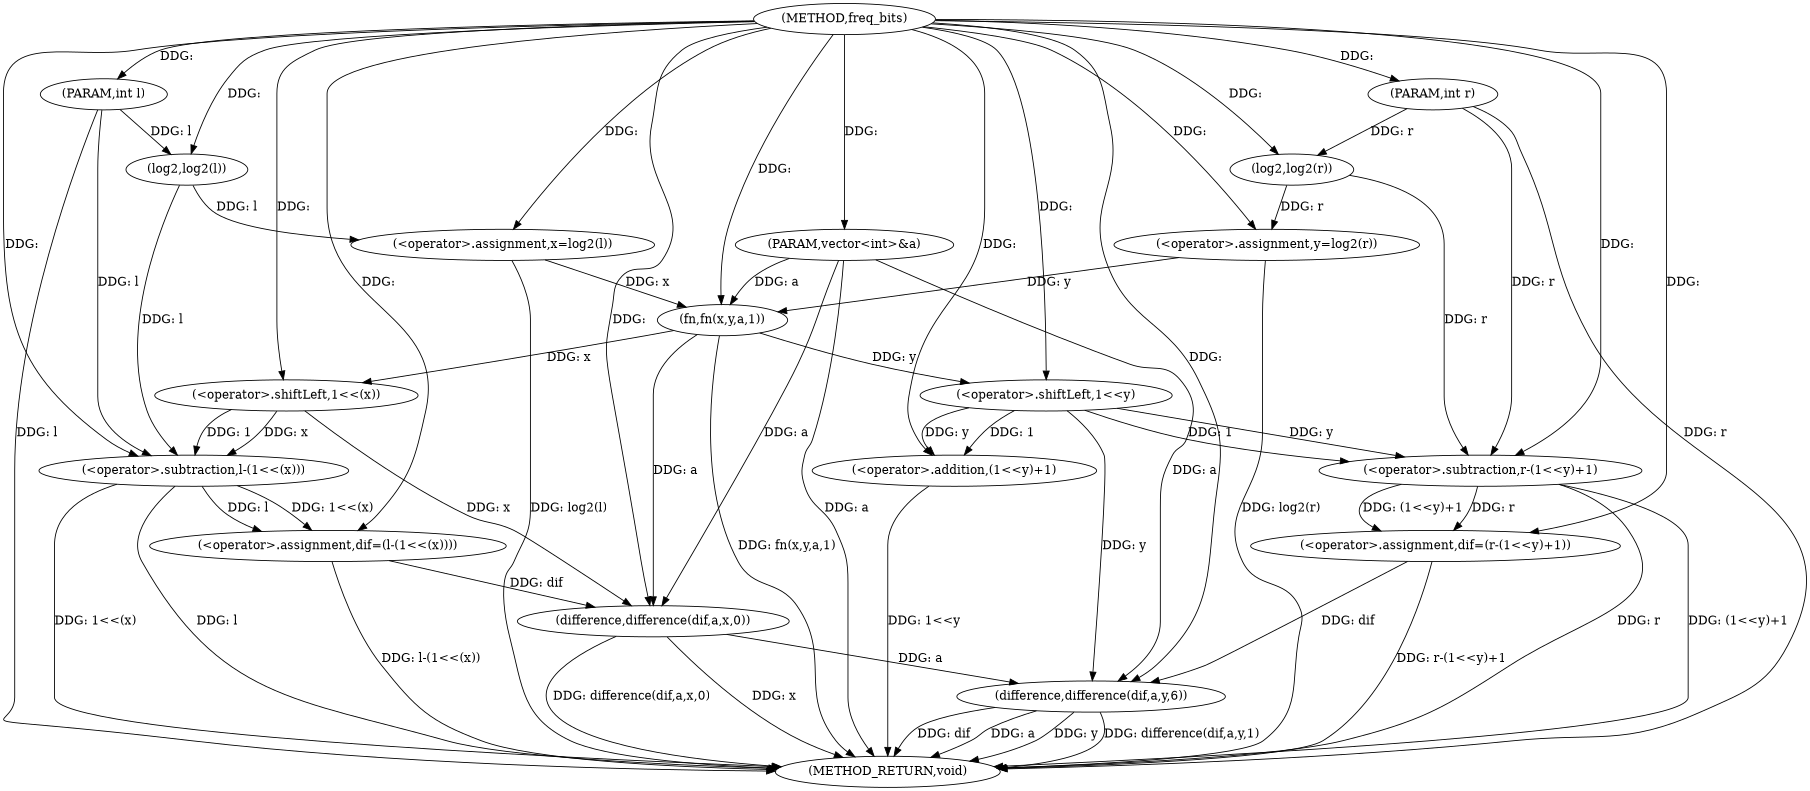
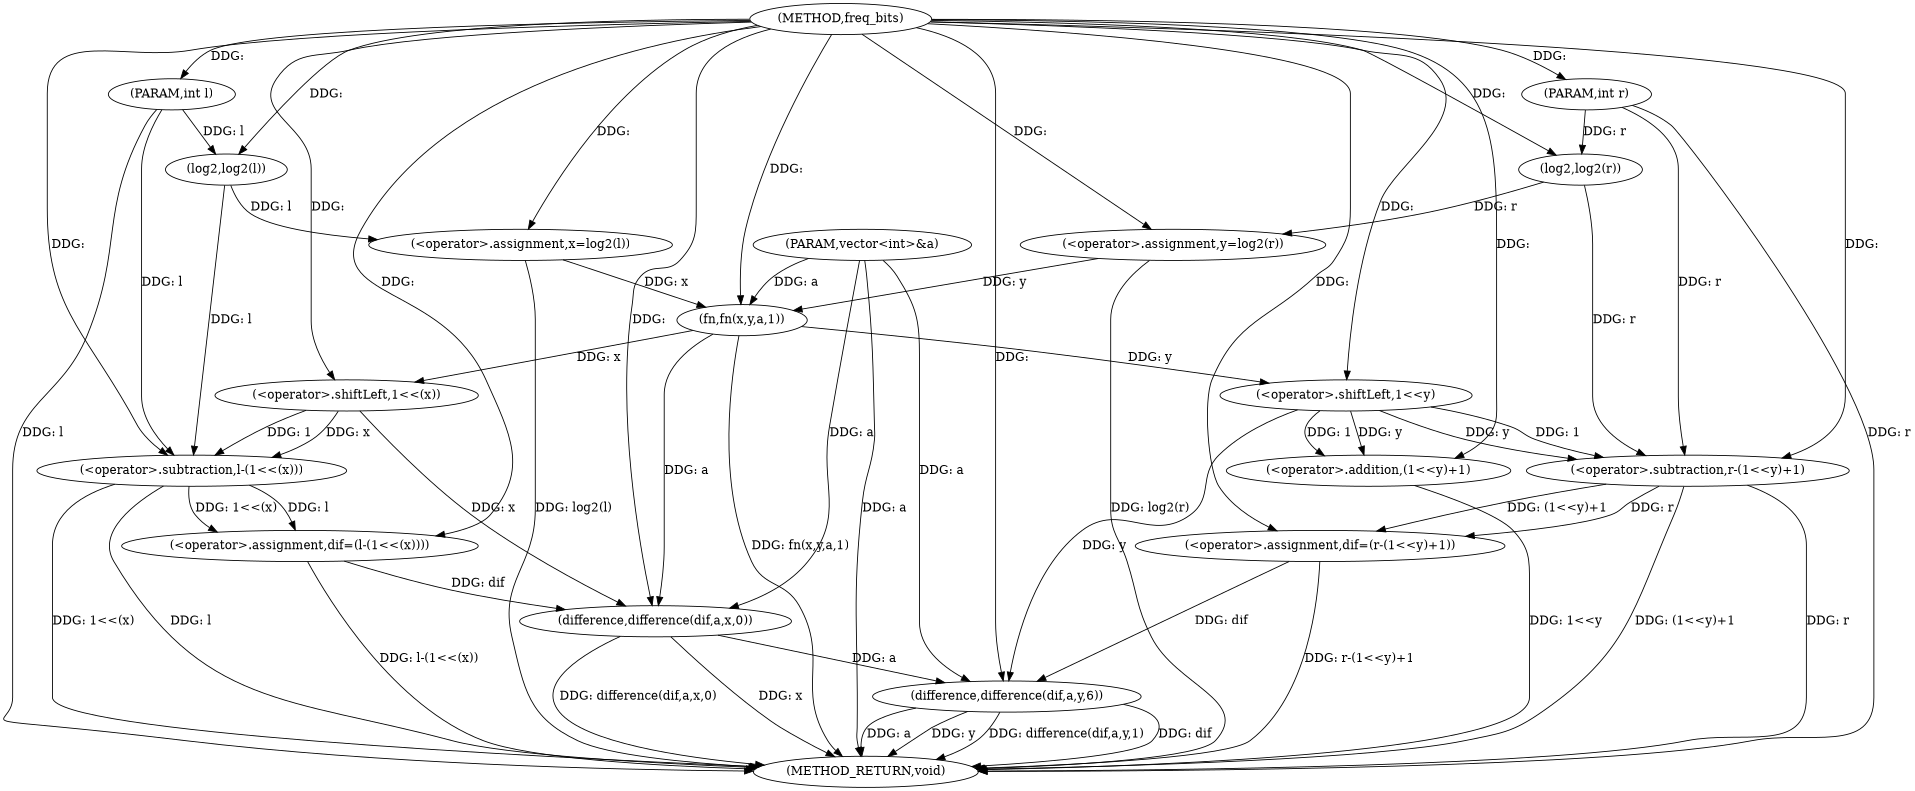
edge "(METHOD,freq_bits)" -> "(PARAM,vector<int>&a)": removed, label "DDG:"
